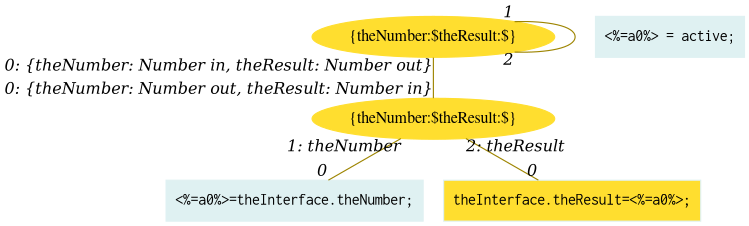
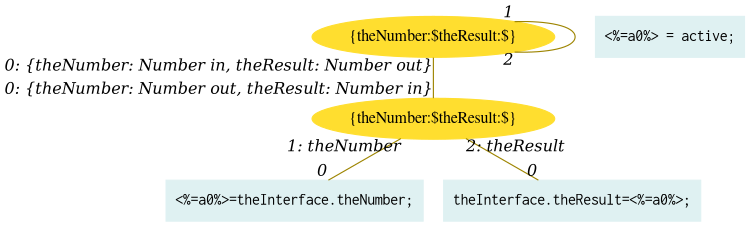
node "theInterface.theResult=<%=a0%>;": fillcolor #ffde2f -> #dff1f2
